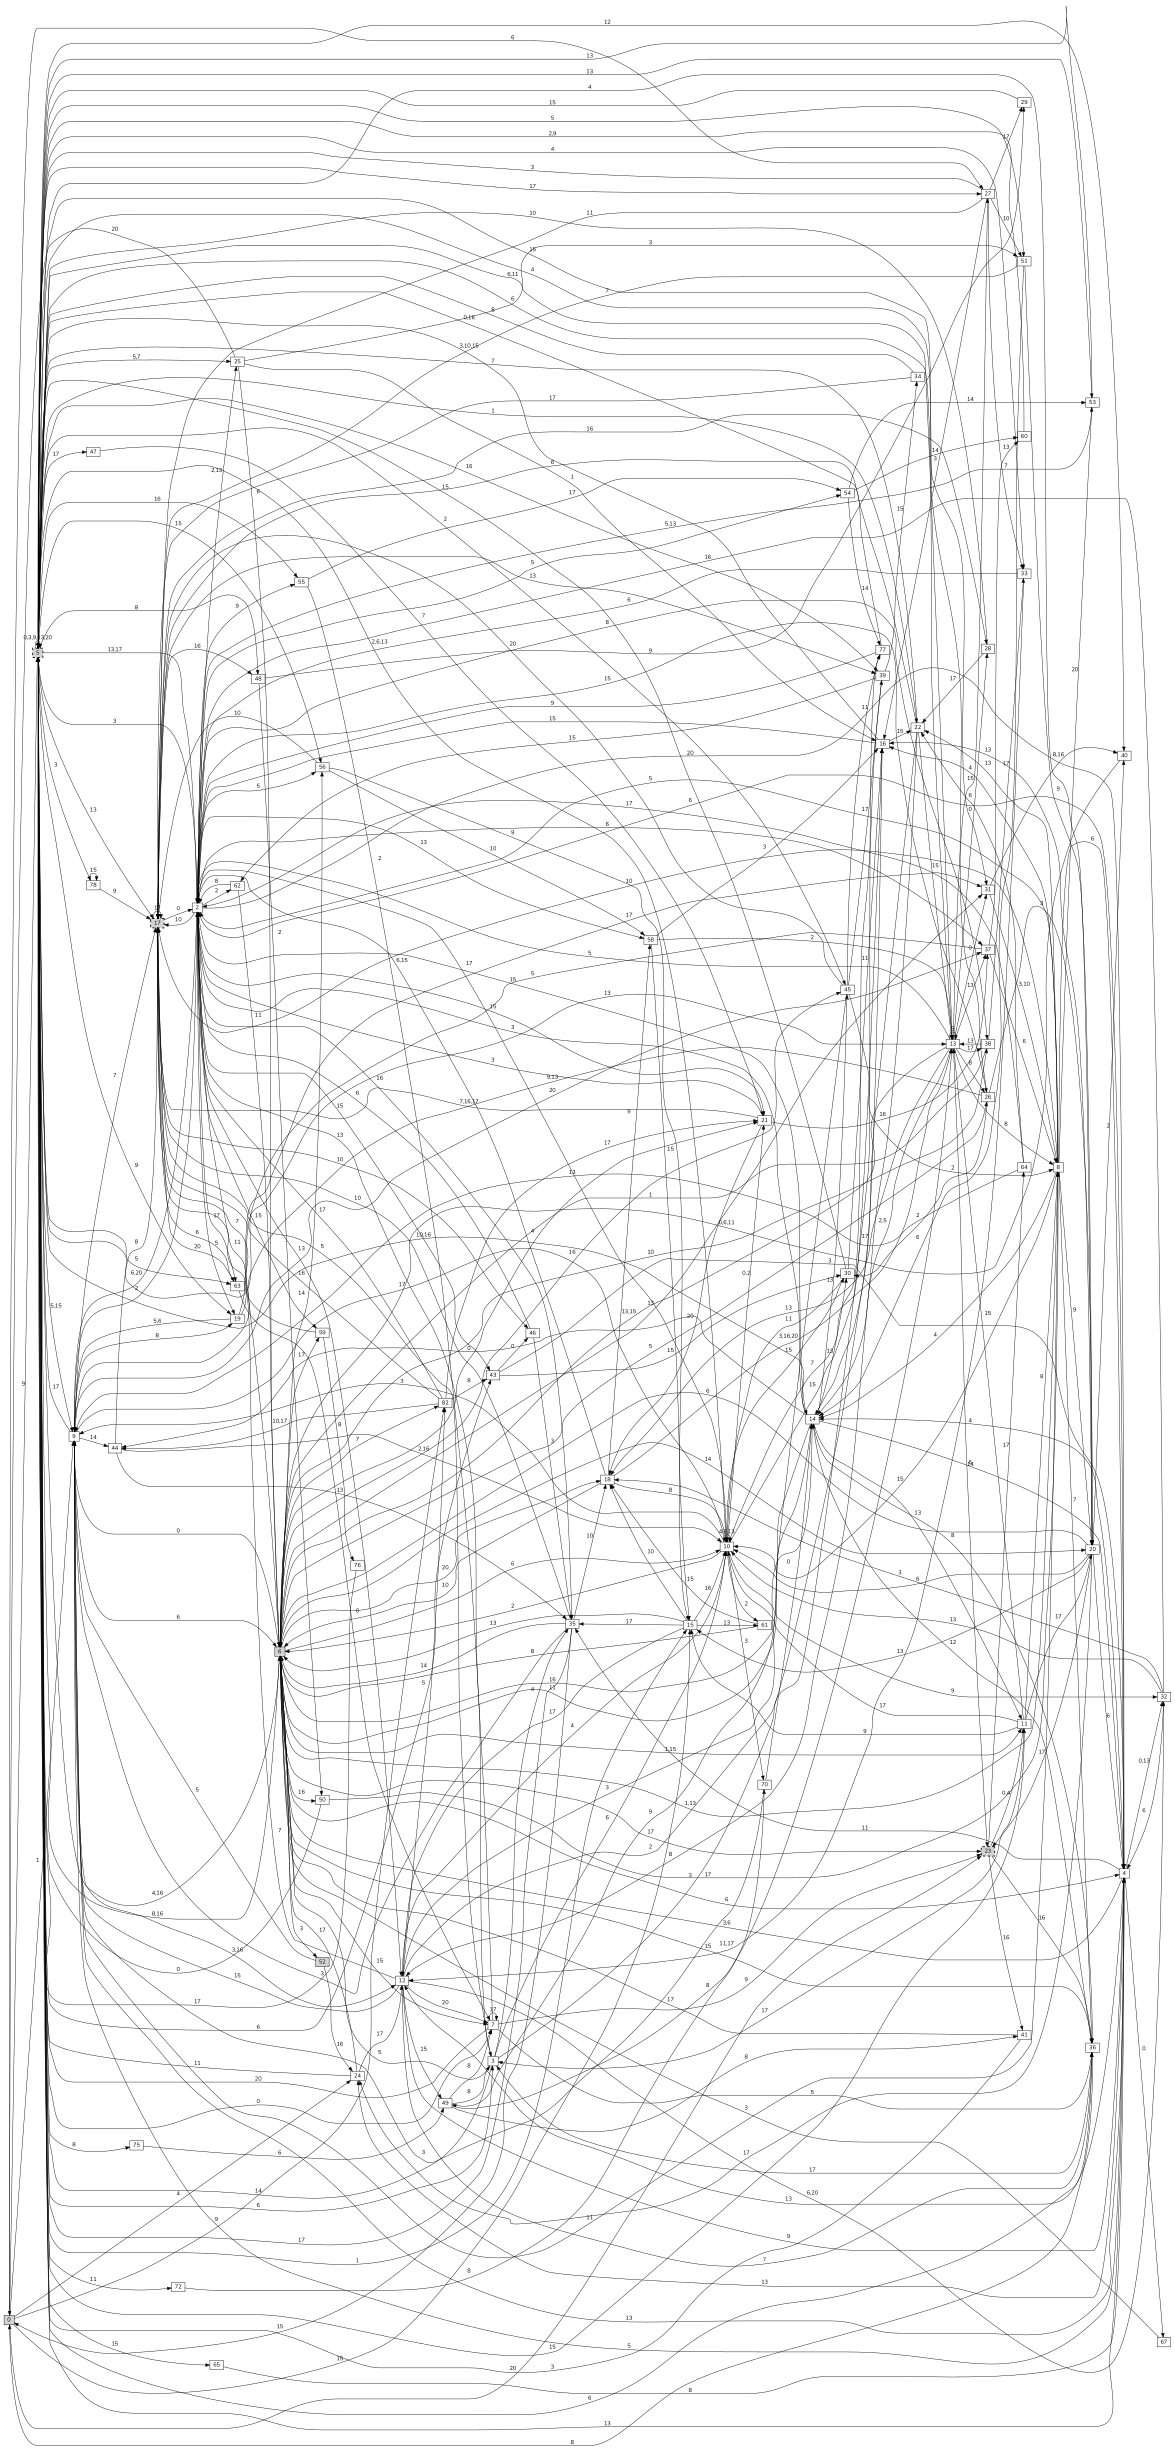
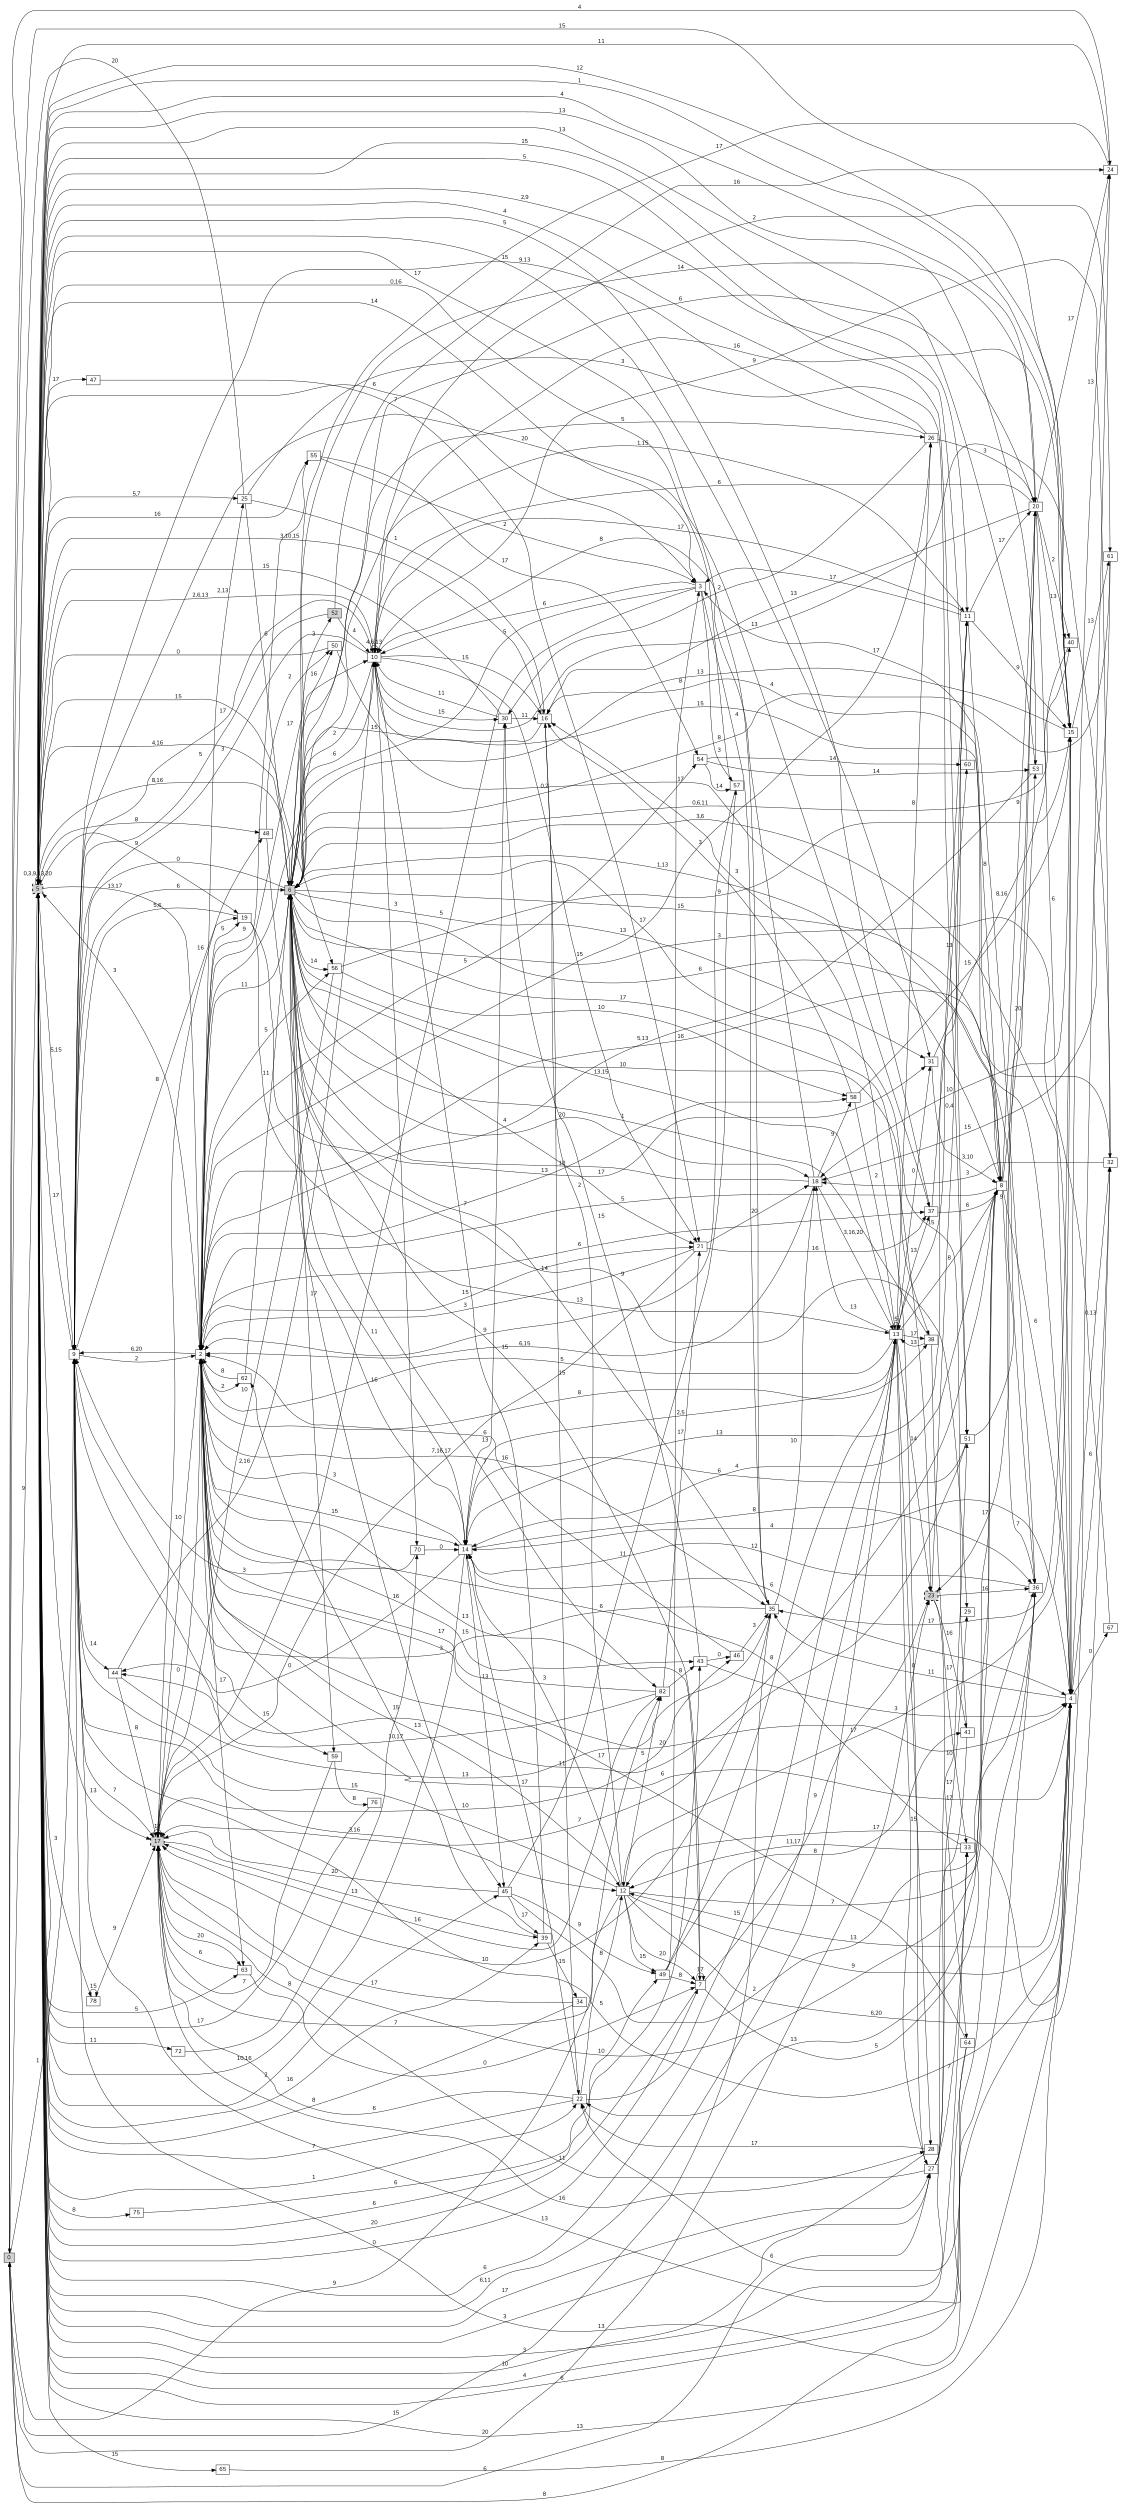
edge "29" -> "5": removed, label "15"
node "77": label "77" -> "57"
edge "12" -> "10": now "52" -> "10"
